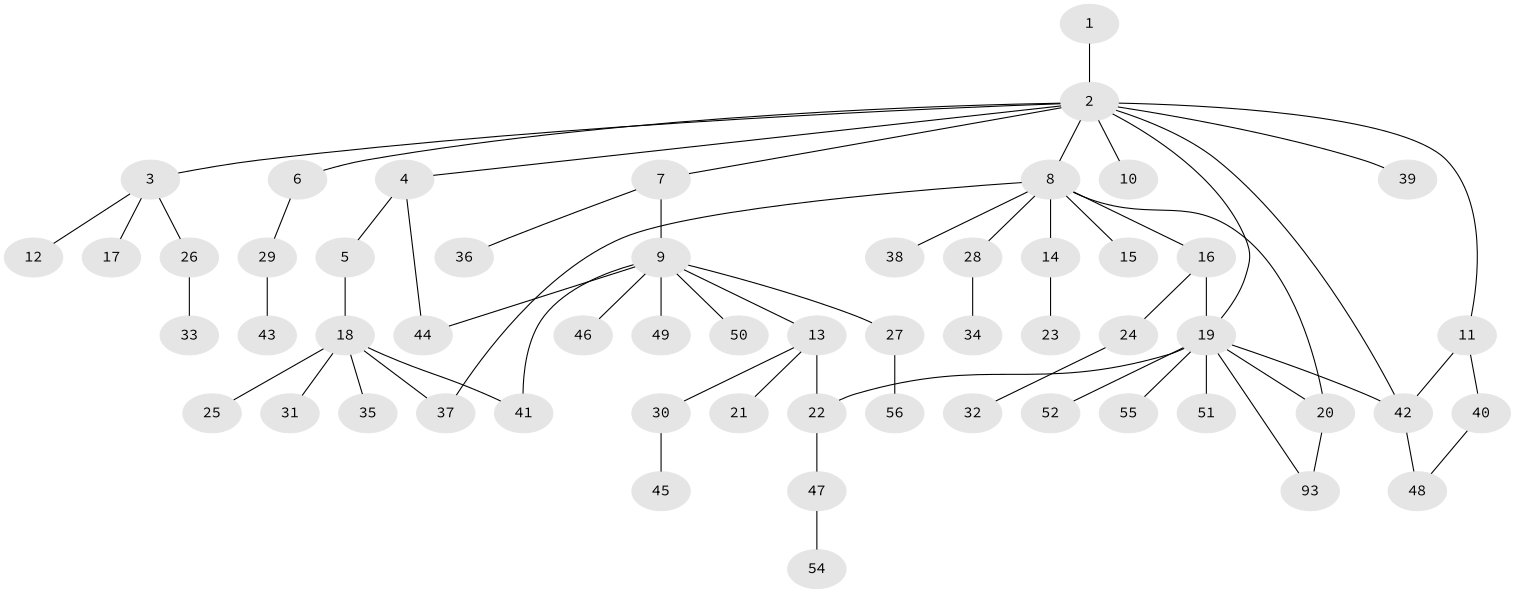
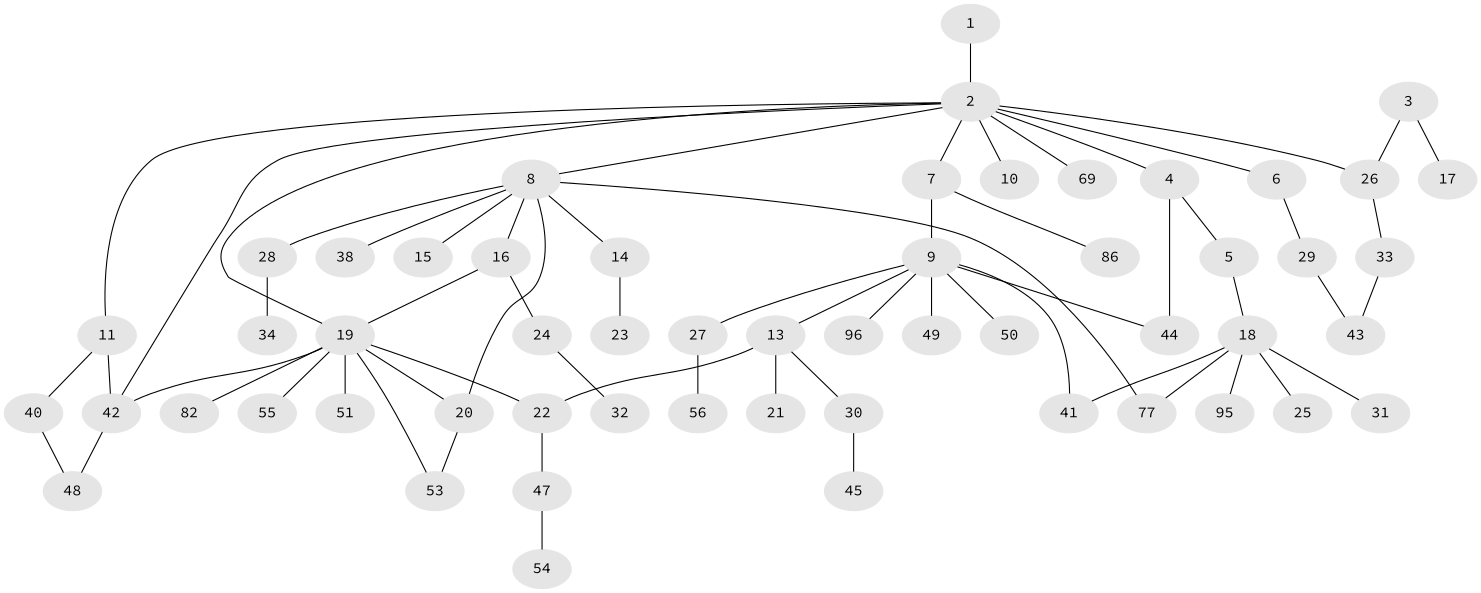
edge "2" -- "3": now "2" -- "26"
node "39": label "39" -> "69"
node "12": removed
node "36": label "36" -> "86"
edge "33" -- "43": added
node "46": label "46" -> "96"
node "35": label "35" -> "95"
node "37": label "37" -> "77"
node "52": label "52" -> "82"
node "93": label "93" -> "53"
